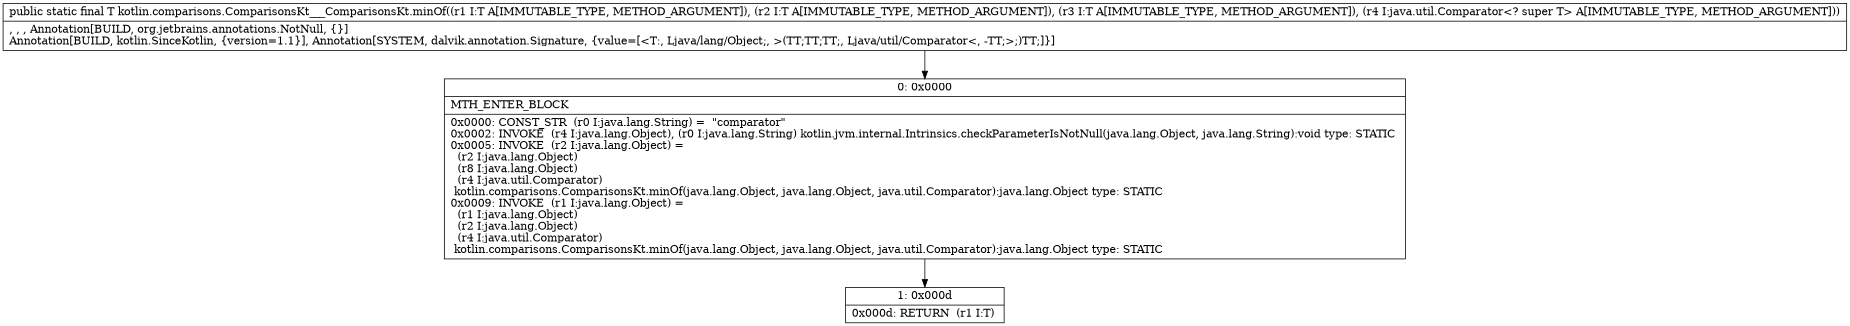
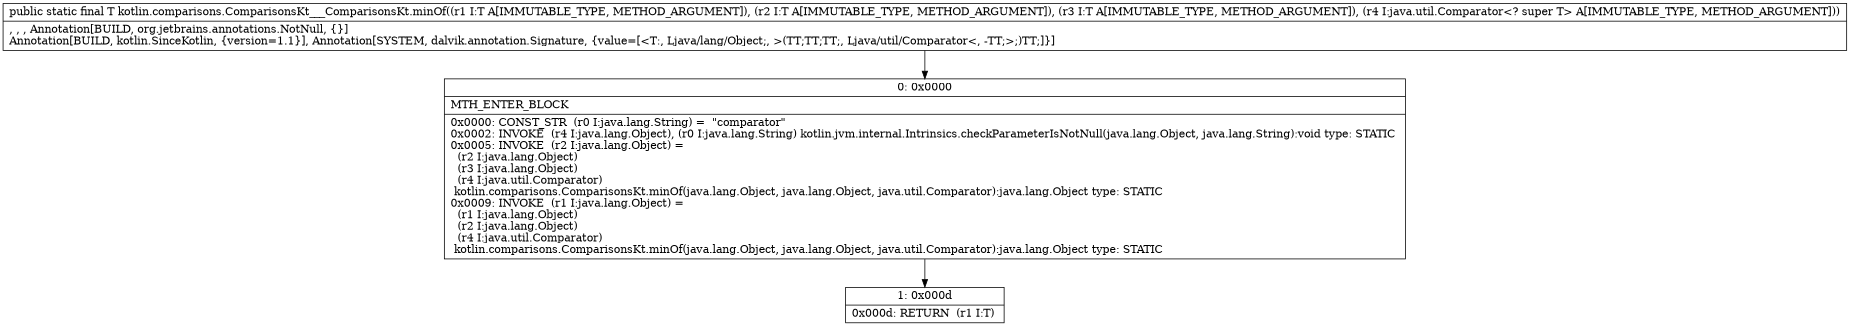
node "0: 0x0000": text "(r8 I:java.lang.Object)" -> "(r3 I:java.lang.Object)"
